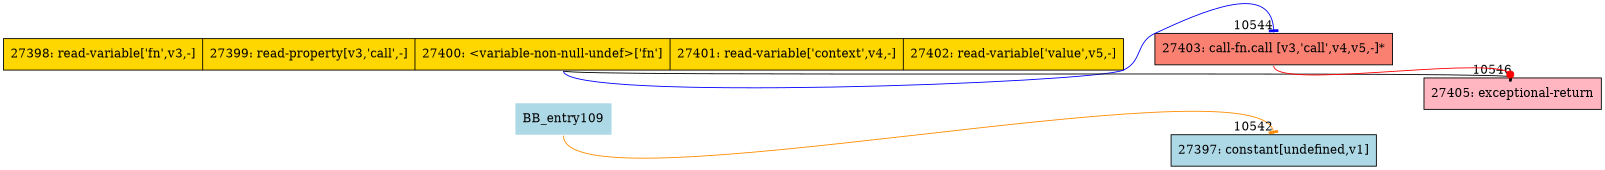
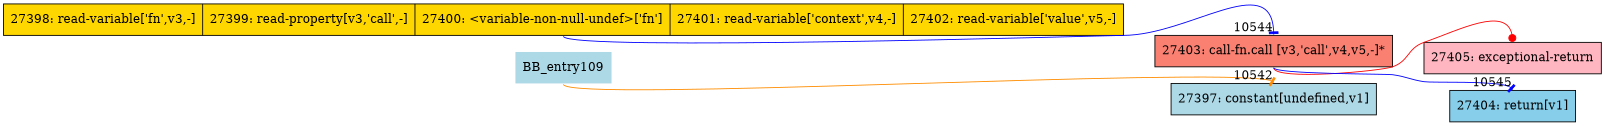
edge "27398: read-variable['fn',v3,-]" -> "27405: exceptional-return": removed
node "27404: return[v1]": added
